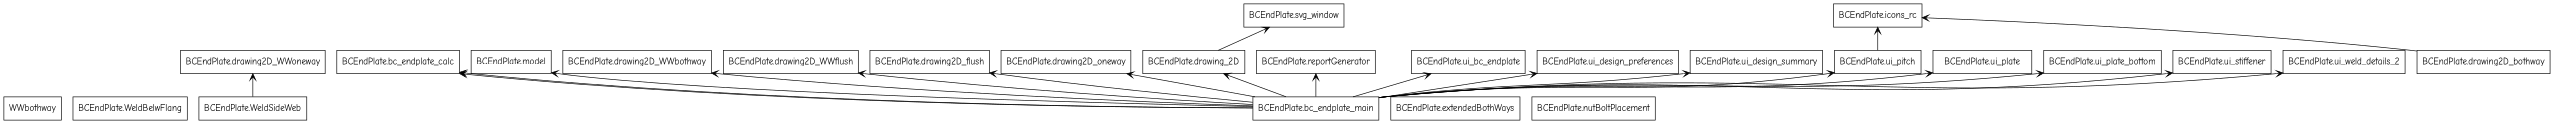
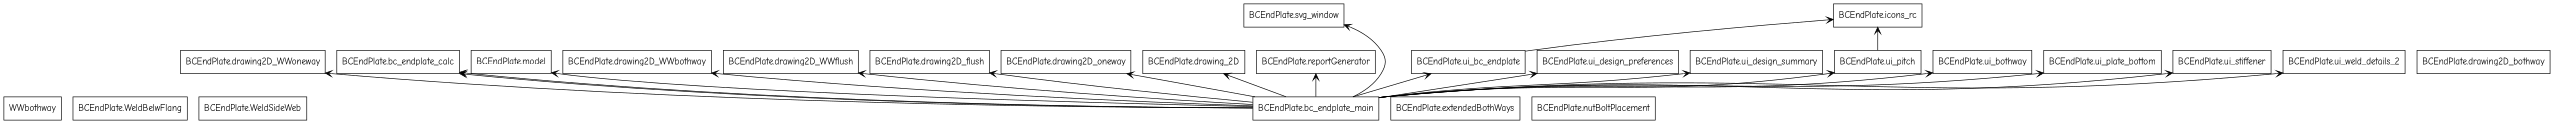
edge "BCEndPlate.drawing2D_bothway" -> "BCEndPlate.icons_rc": now "BCEndPlate.ui_bc_endplate" -> "BCEndPlate.icons_rc"
edge "BCEndPlate.drawing_2D" -> "BCEndPlate.svg_window": now "BCEndPlate.bc_endplate_main" -> "BCEndPlate.svg_window"
node "BCEndPlate.ui_plate": label "BCEndPlate.ui_plate" -> "BCEndPlate.ui_bothway"
edge "BCEndPlate.WeldSideWeb" -> "BCEndPlate.drawing2D_WWoneway": now "BCEndPlate.bc_endplate_main" -> "BCEndPlate.drawing2D_WWoneway"
